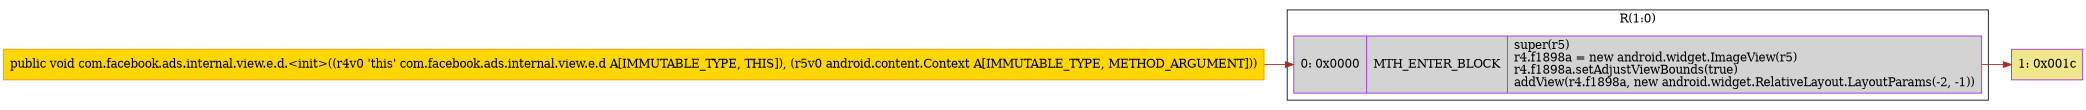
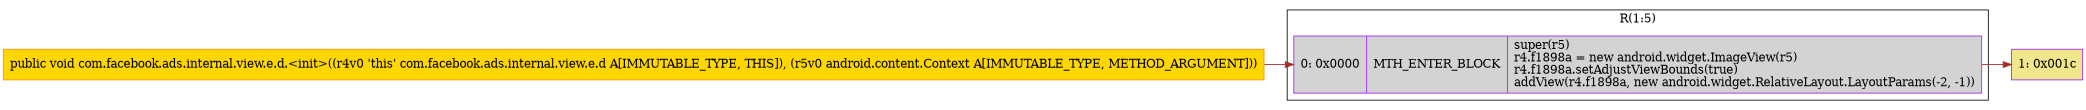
cluster "R(1:0)": label "R(1:0)" -> "R(1:5)"
